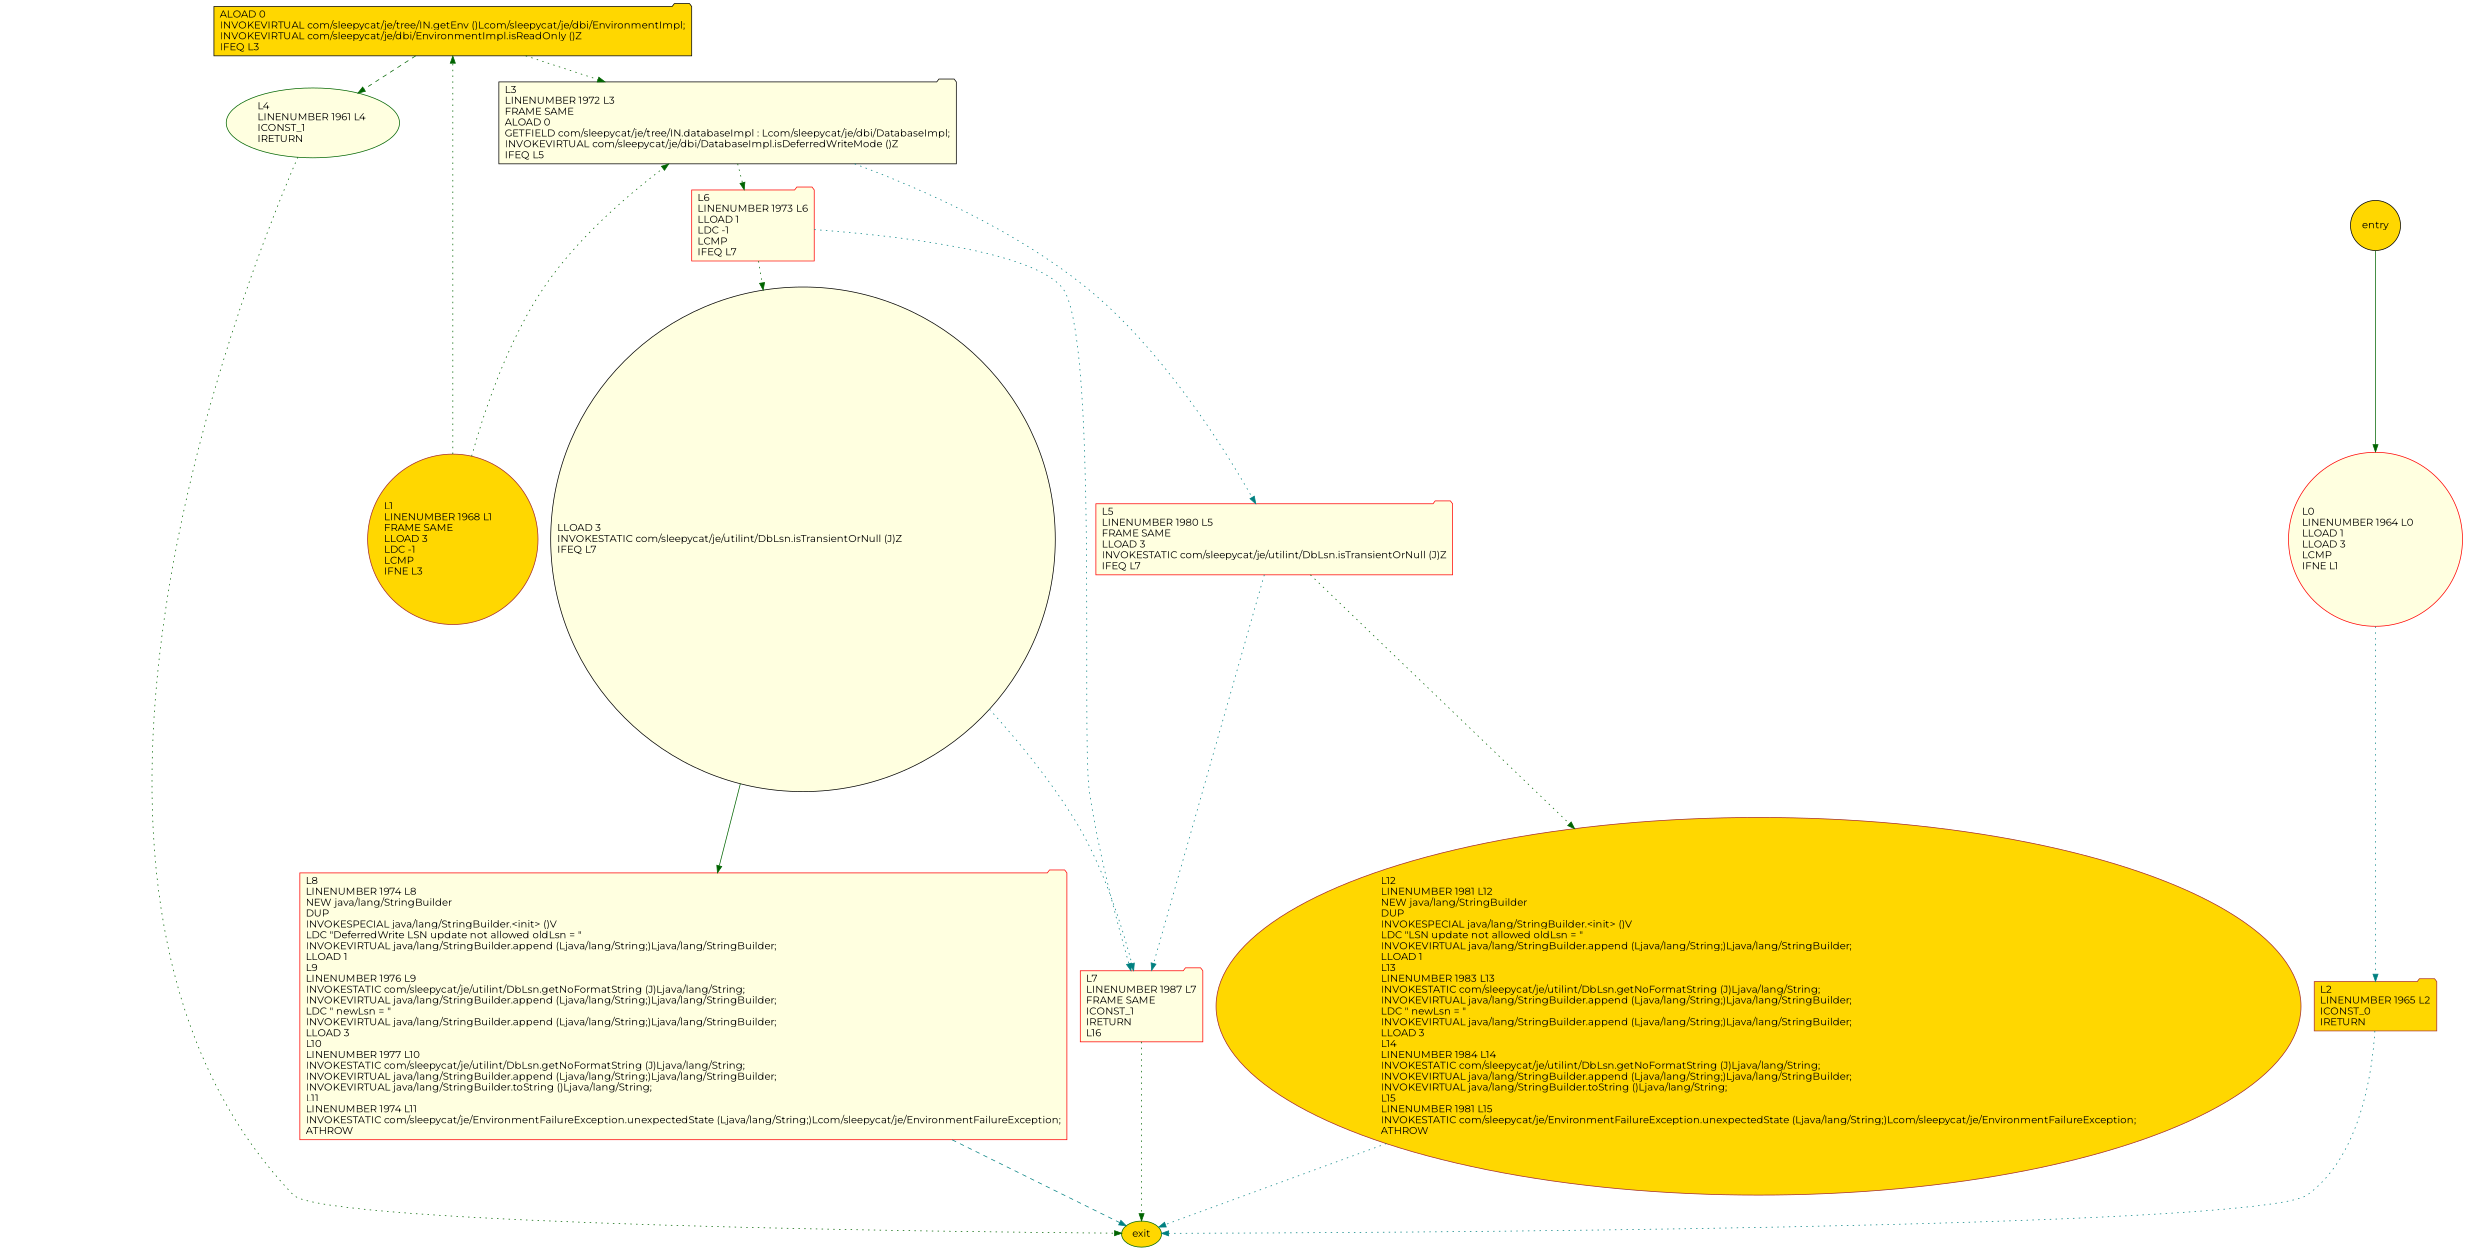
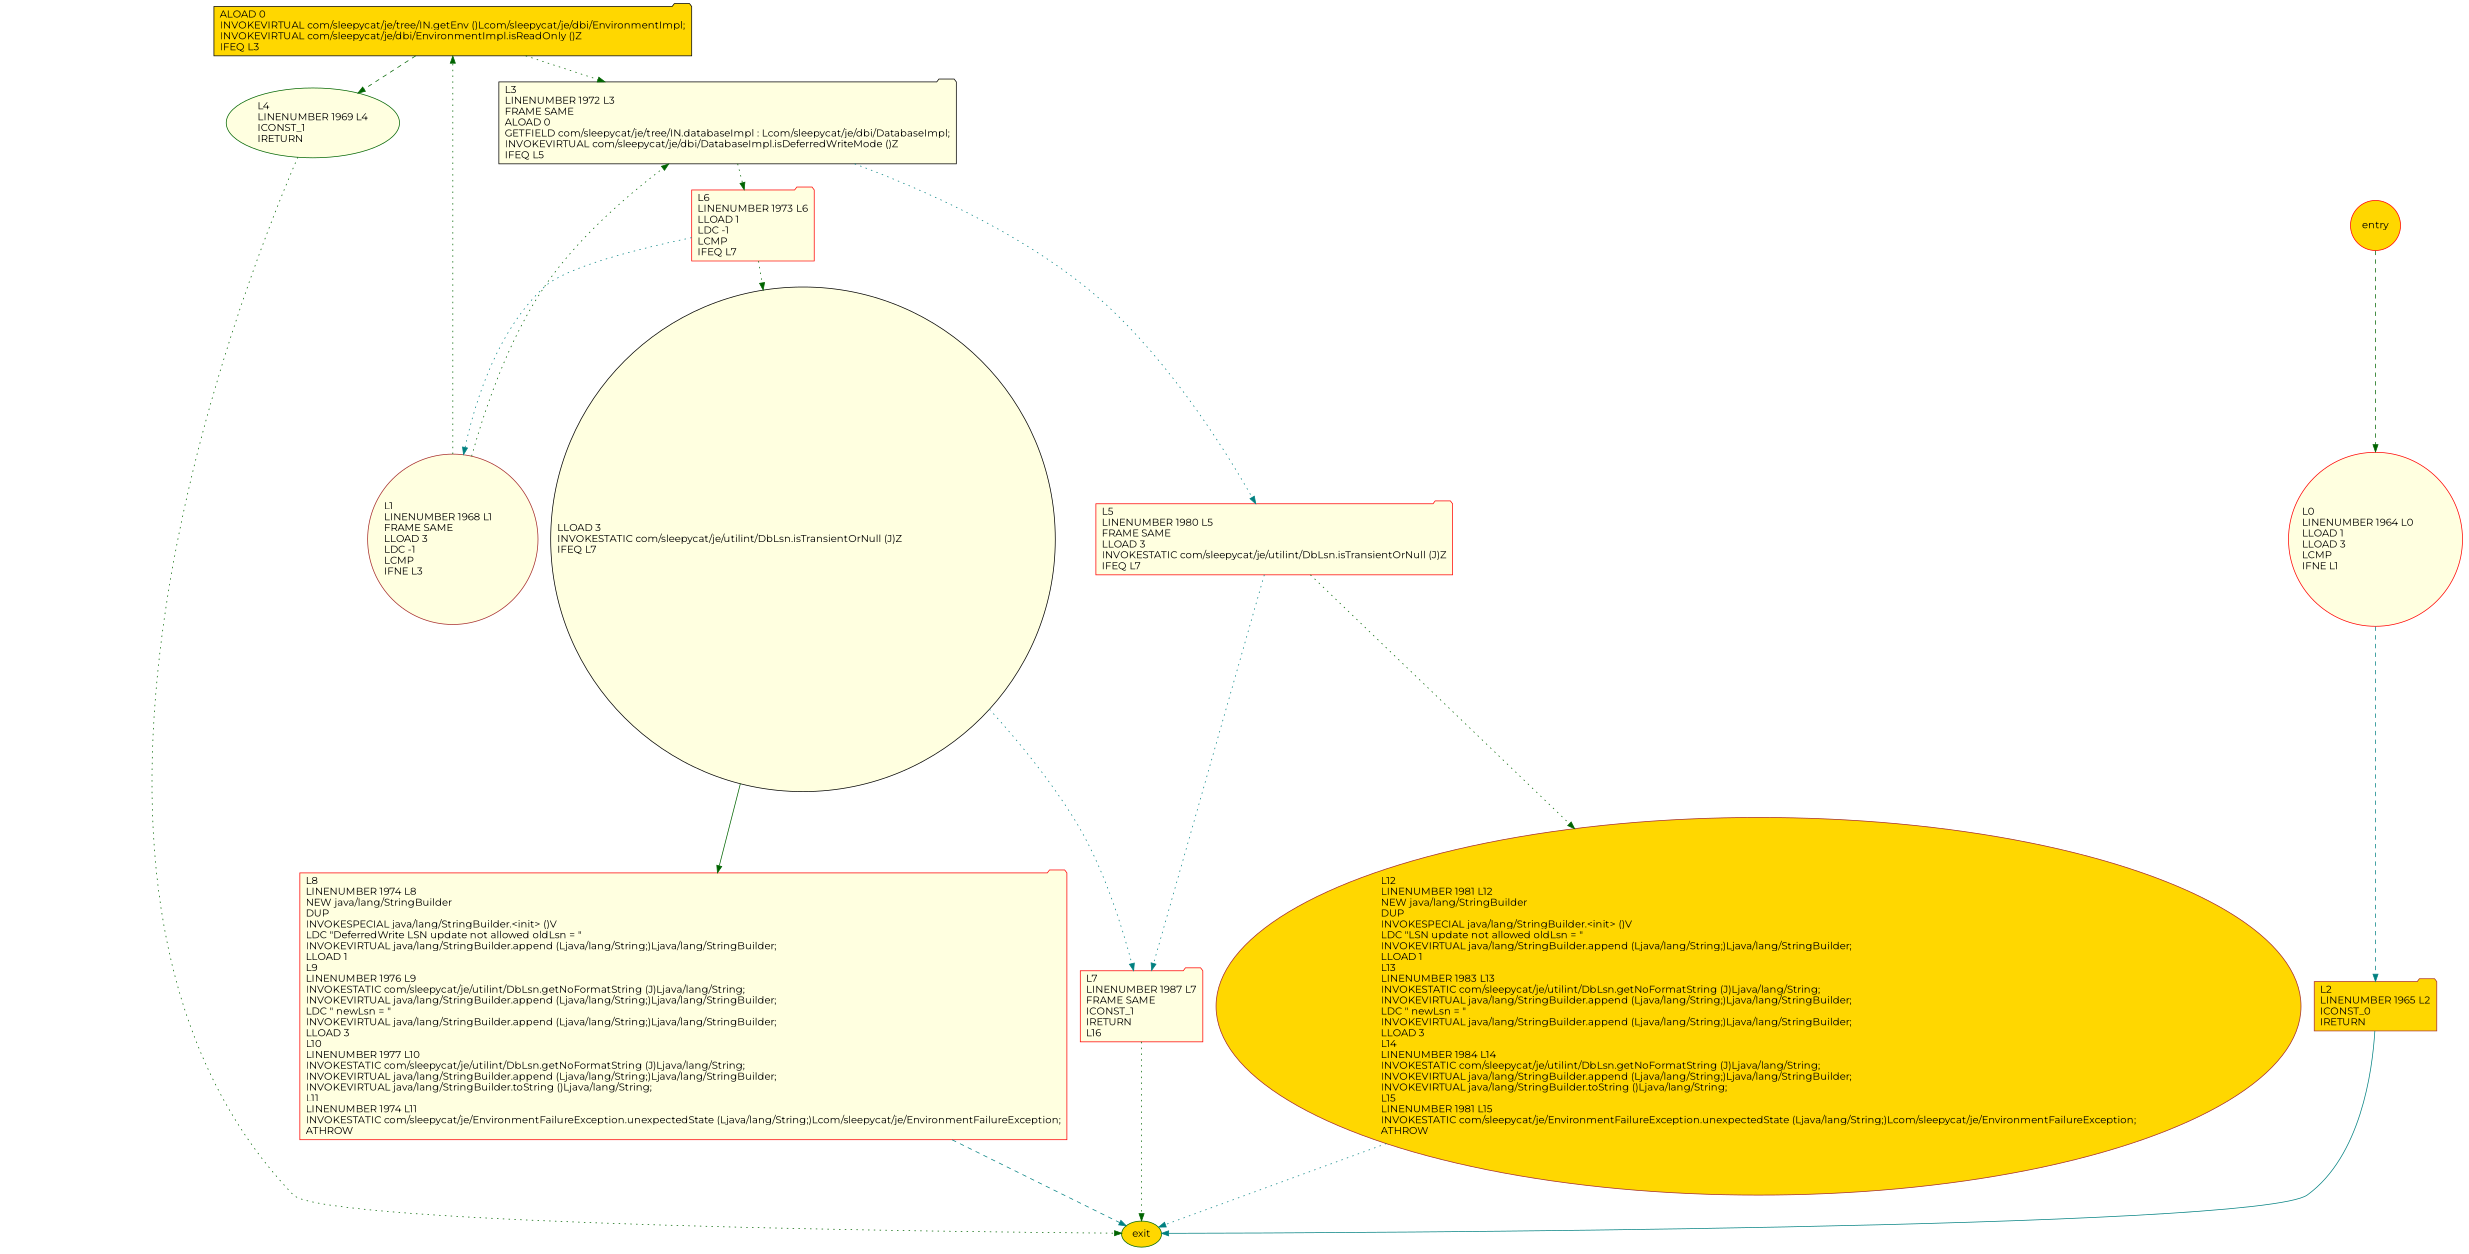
node "L4 LINENUMBER 1961 L4 ICONST_1 IRETURN": label "L4 LINENUMBER 1961 L4 ICONST_1 IRETURN" -> "L4 LINENUMBER 1969 L4 ICONST_1 IRETURN"
node "entry": color black -> red
edge "entry" -> "L0 LINENUMBER 1964 L0 LLOAD 1 LLOAD 3 LCMP IFNE L1": style solid -> dashed
edge "L6 LINENUMBER 1973 L6 LLOAD 1 LDC -1 LCMP IFEQ L7" -> "L7 LINENUMBER 1987 L7 FRAME SAME ICONST_1 IRETURN L16": now "L6 LINENUMBER 1973 L6 LLOAD 1 LDC -1 LCMP IFEQ L7" -> "L1 LINENUMBER 1968 L1 FRAME SAME LLOAD 3 LDC -1 LCMP IFNE L3"
node "L1 LINENUMBER 1968 L1 FRAME SAME LLOAD 3 LDC -1 LCMP IFNE L3": fillcolor gold -> lightyellow
edge "L0 LINENUMBER 1964 L0 LLOAD 1 LLOAD 3 LCMP IFNE L1" -> "L2 LINENUMBER 1965 L2 ICONST_0 IRETURN": style dotted -> dashed
edge "L2 LINENUMBER 1965 L2 ICONST_0 IRETURN" -> "exit": style dotted -> solid
